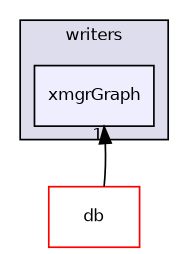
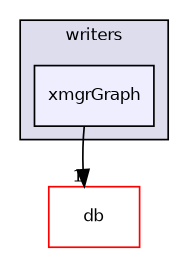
edge "db" -> "xmgrGraph": reversed
